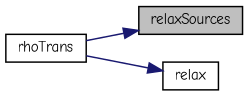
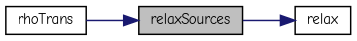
edge "rhoTrans" -> "relax": now "relaxSources" -> "relax"
